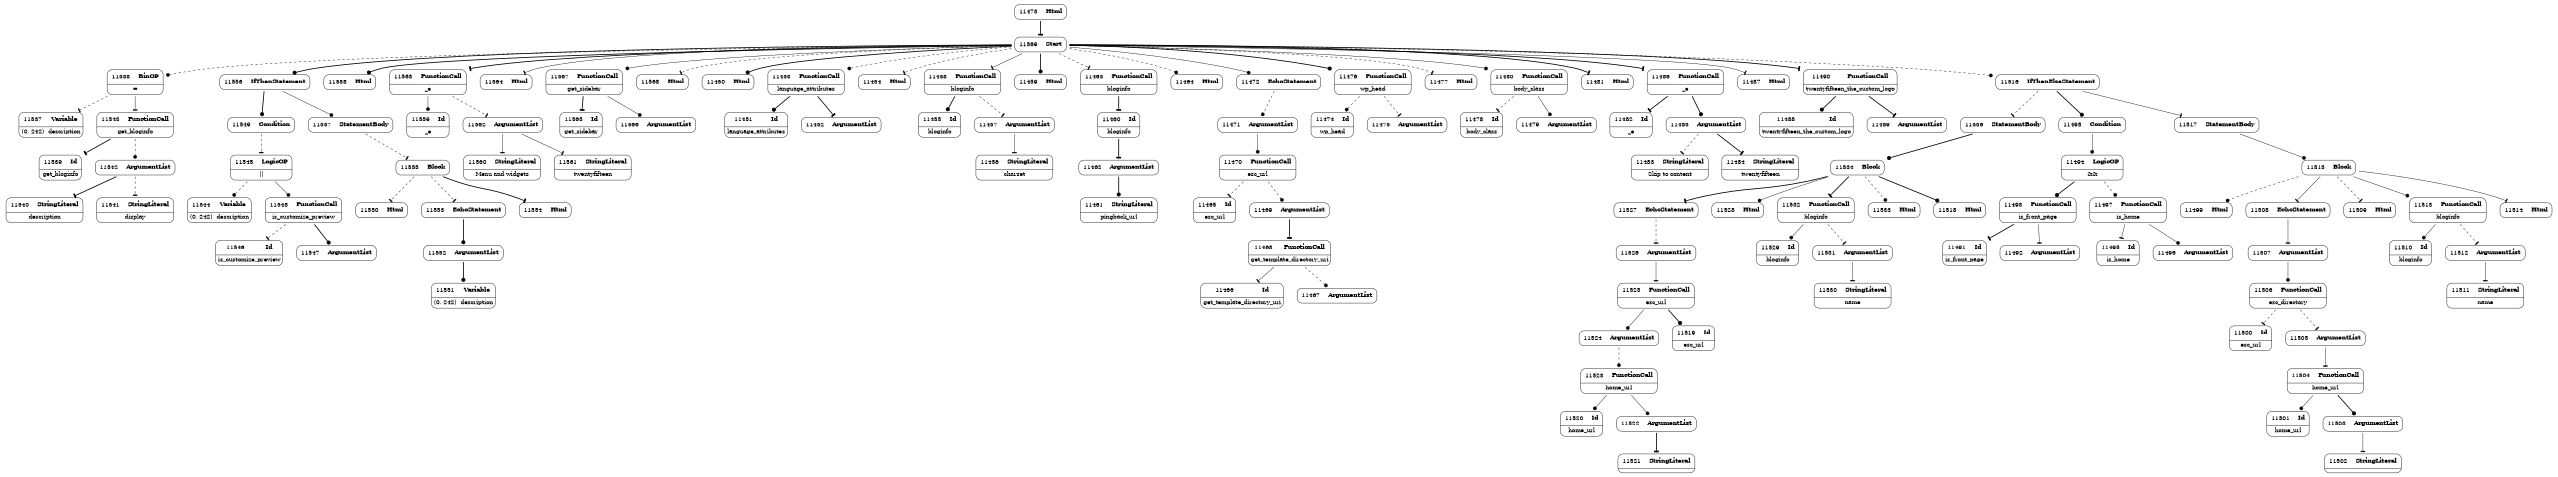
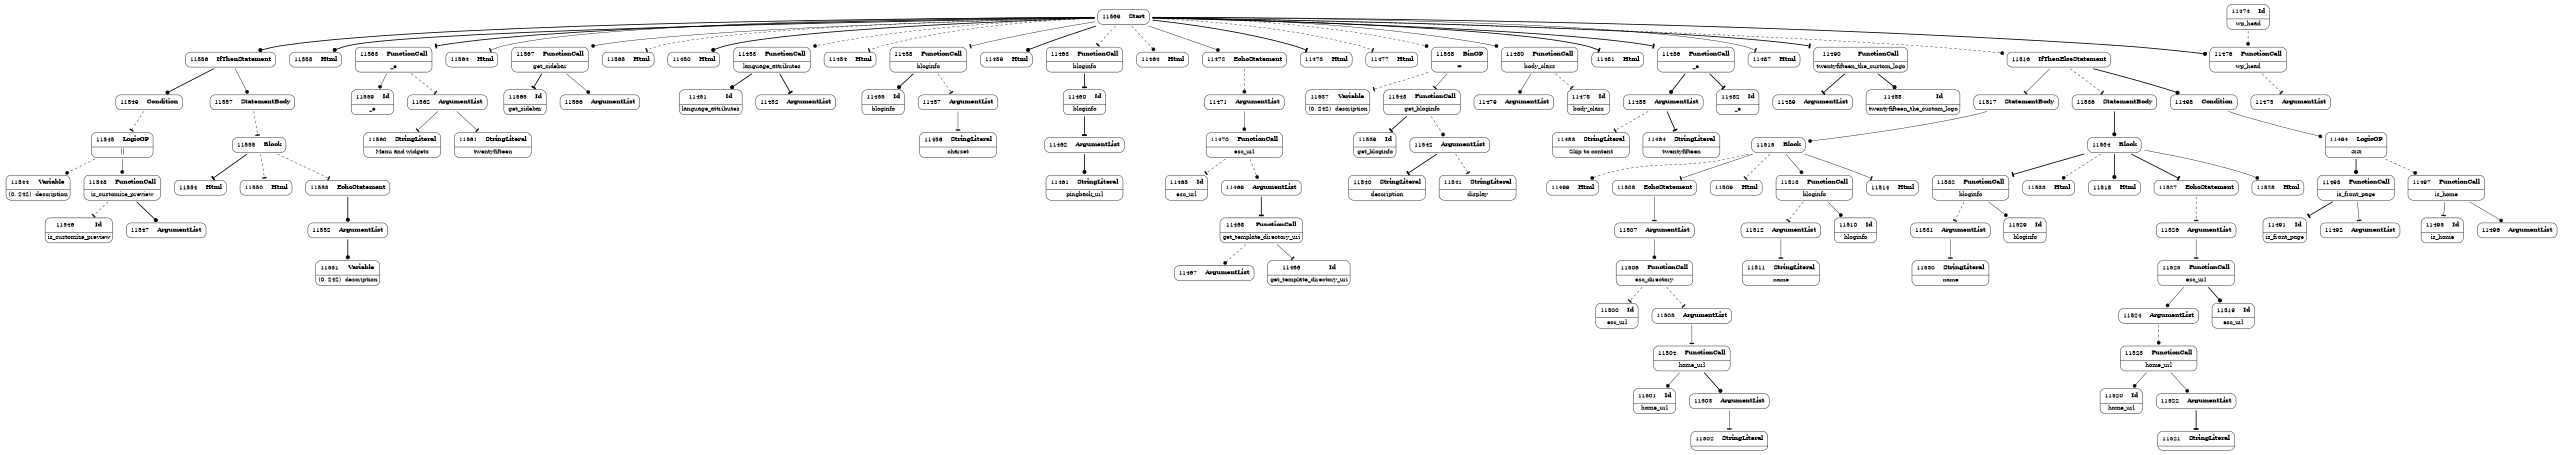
edge "11473" -> "11569": reversed
edge "11476" -> "11474": reversed
